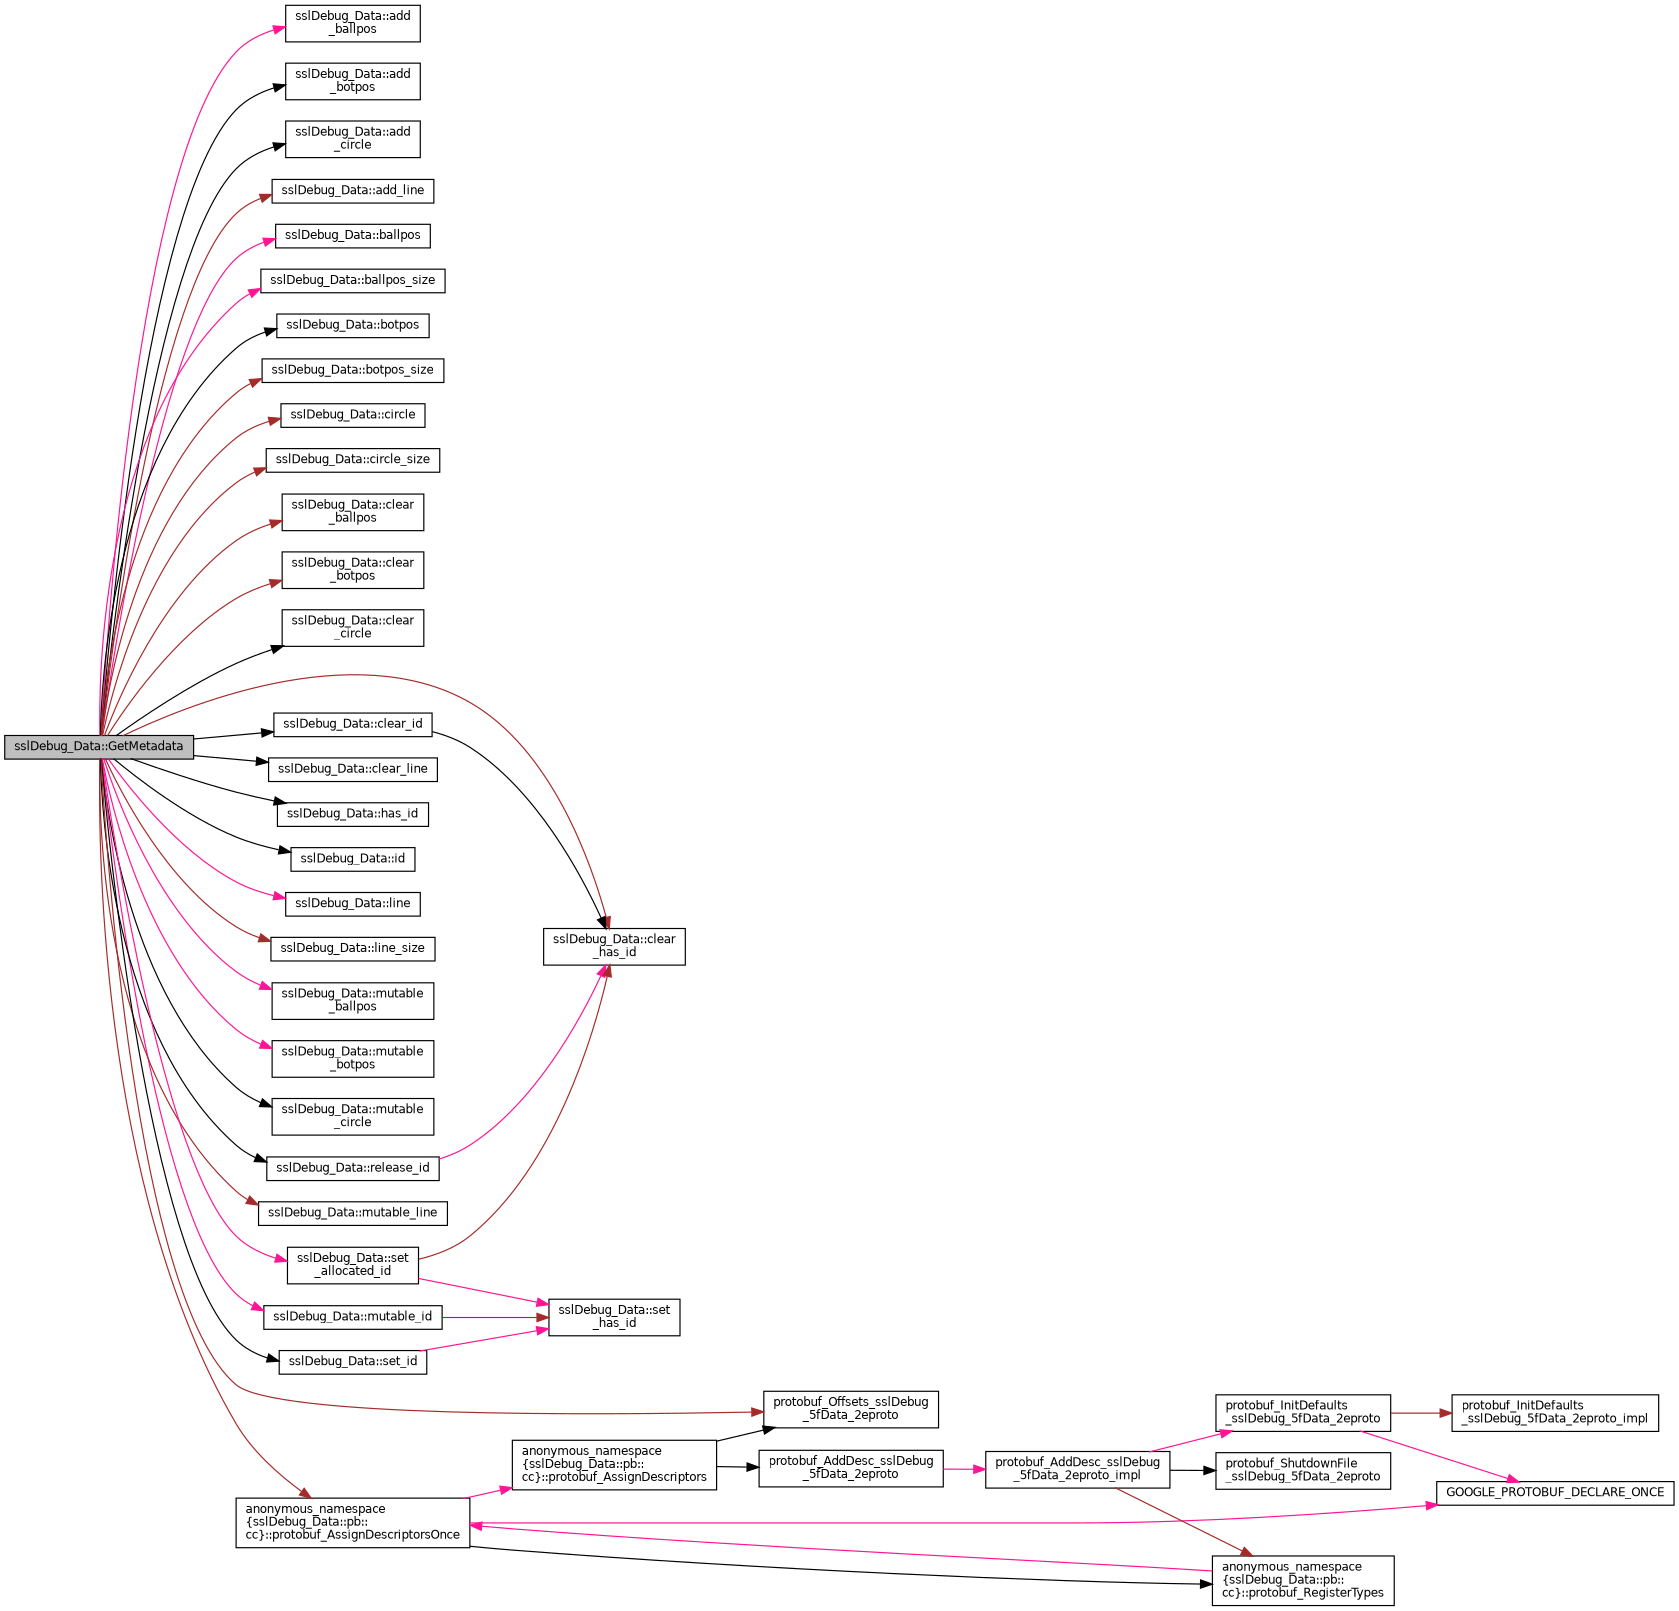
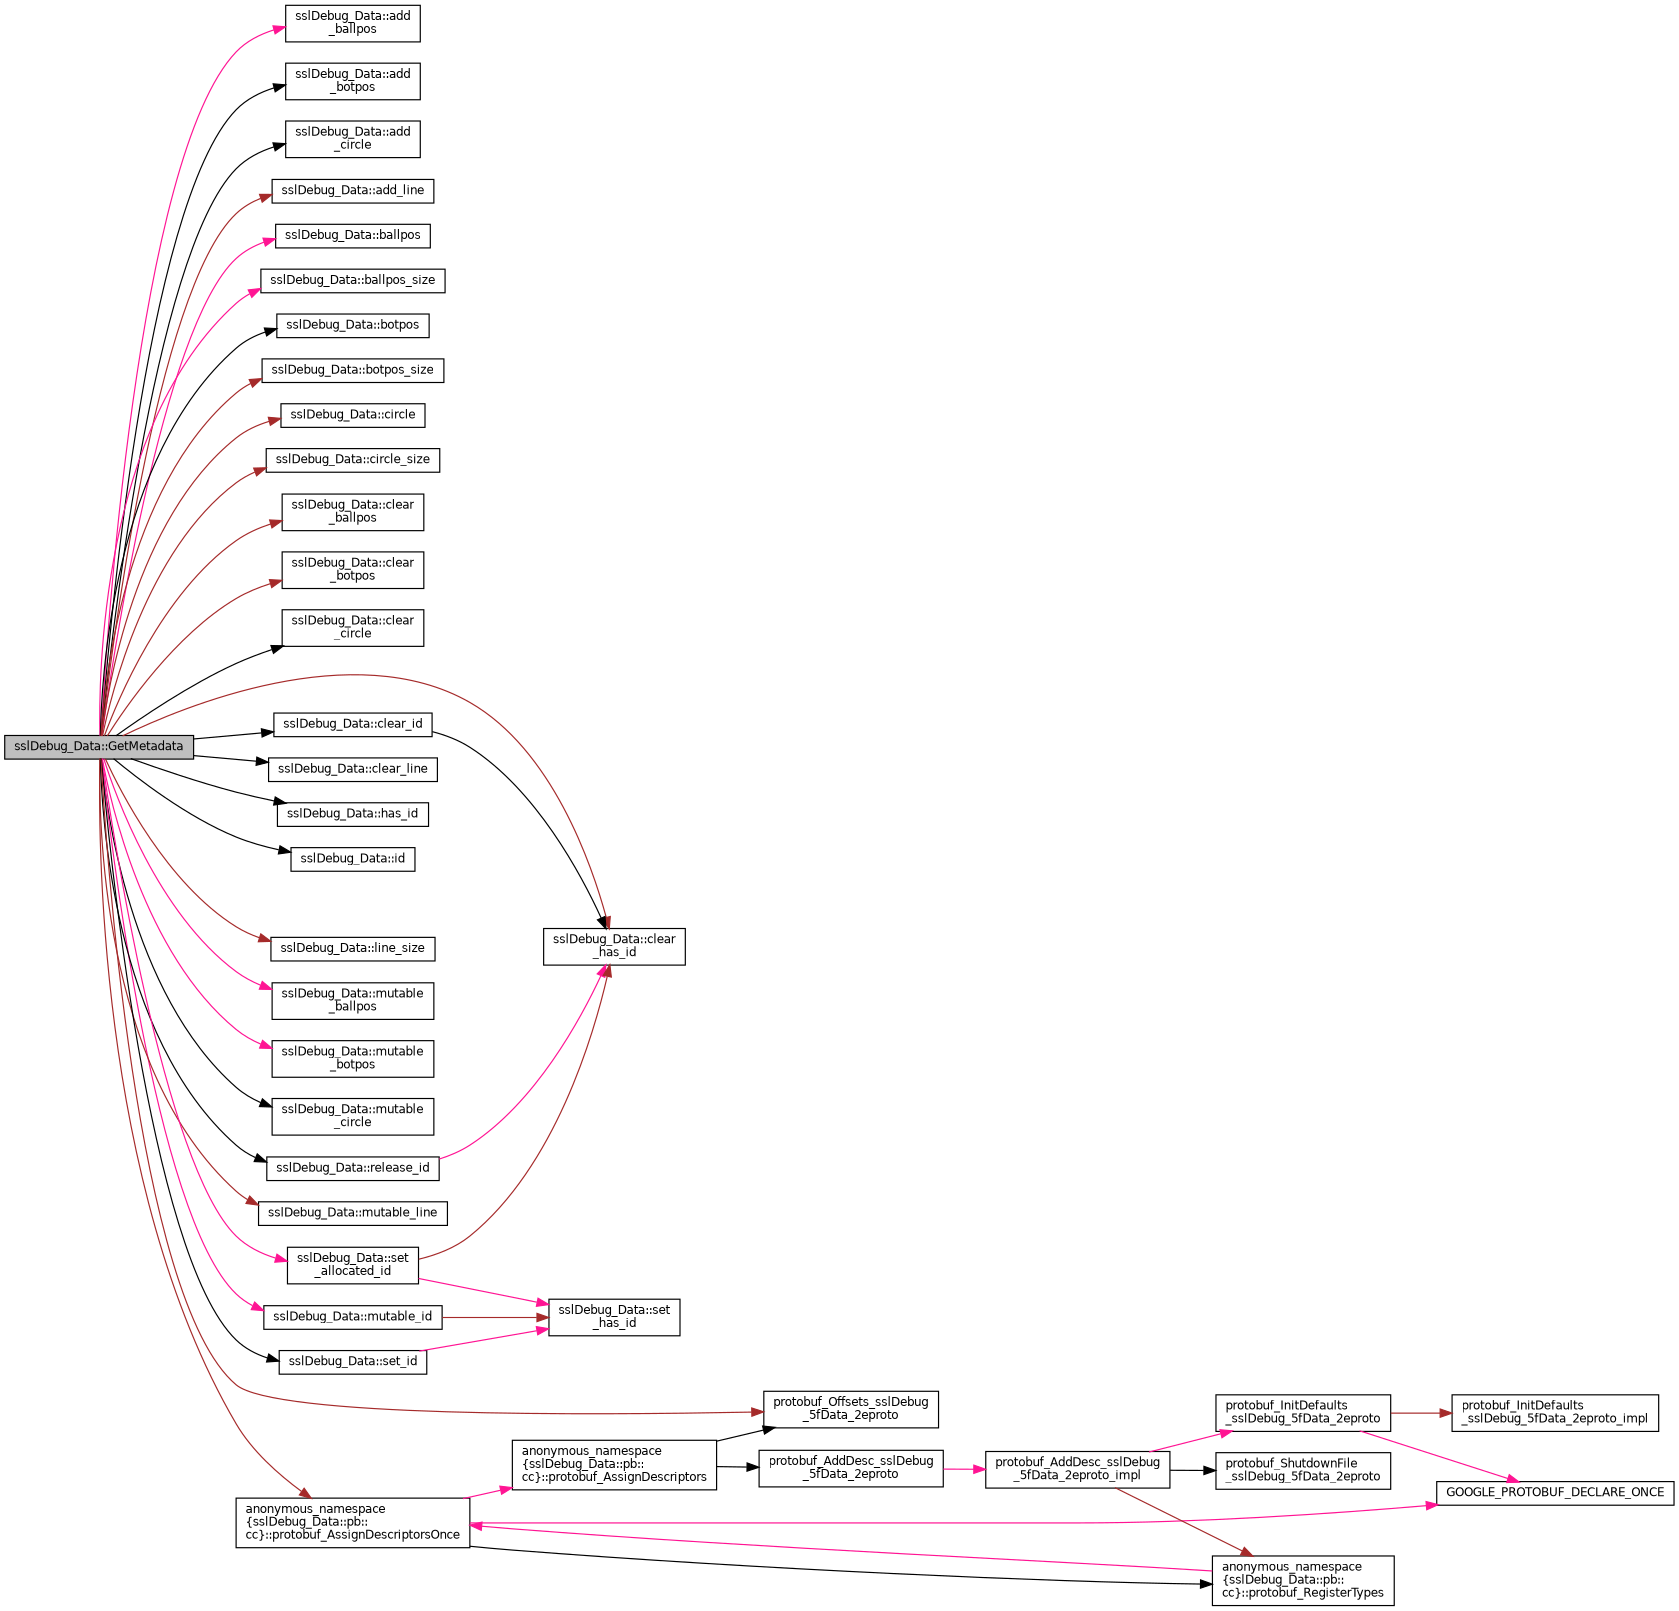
node "sslDebug_Data::line": removed
